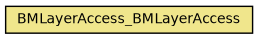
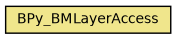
node "BMLayerAccess_BMLayerAccess": label "BMLayerAccess_BMLayerAccess" -> "BPy_BMLayerAccess"
